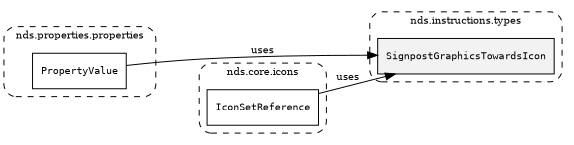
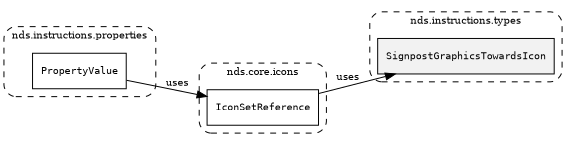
cluster "nds.properties.properties": label "nds.properties.properties" -> "nds.instructions.properties"
edge "PropertyValue" -> "SignpostGraphicsTowardsIcon": now "PropertyValue" -> "IconSetReference"
